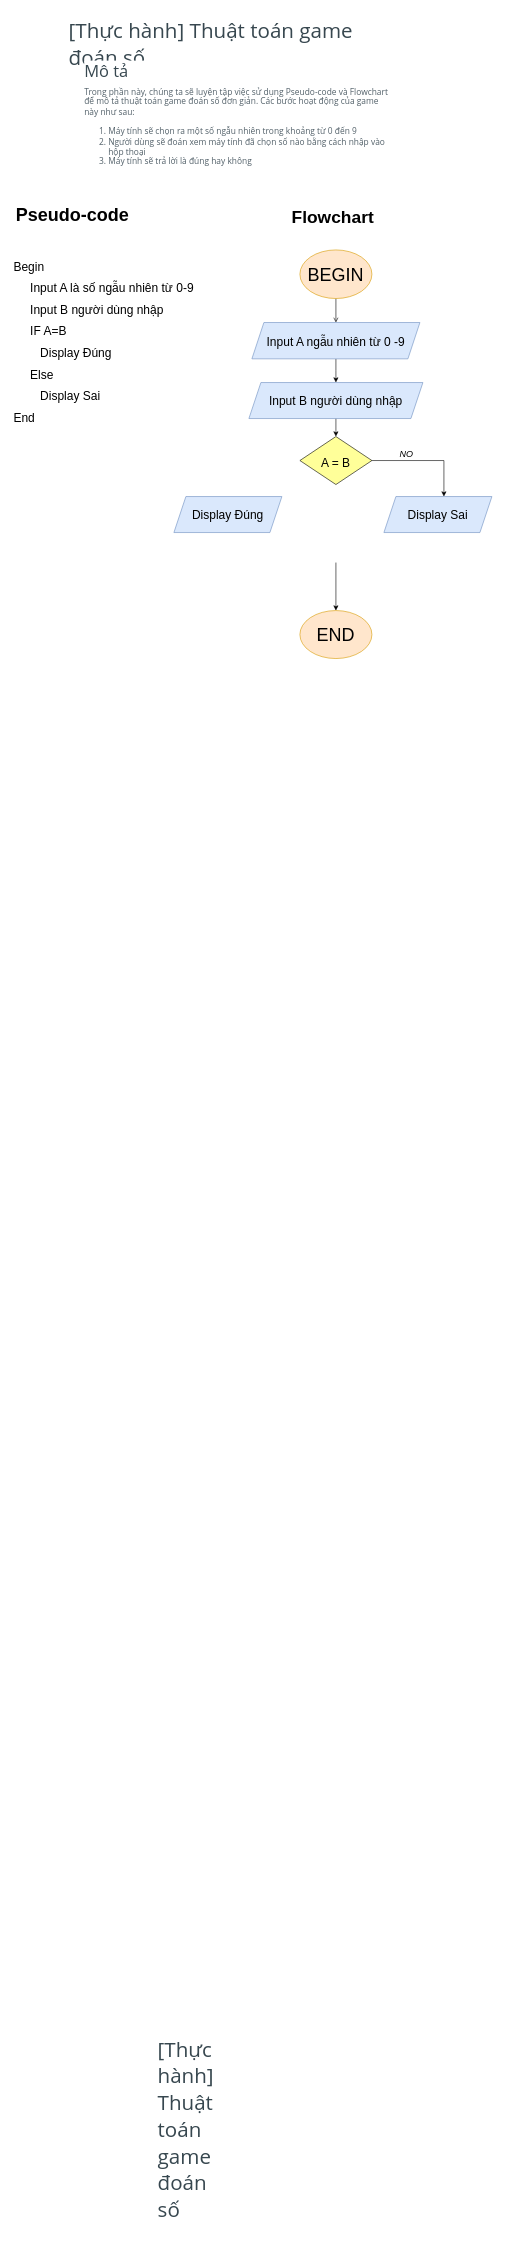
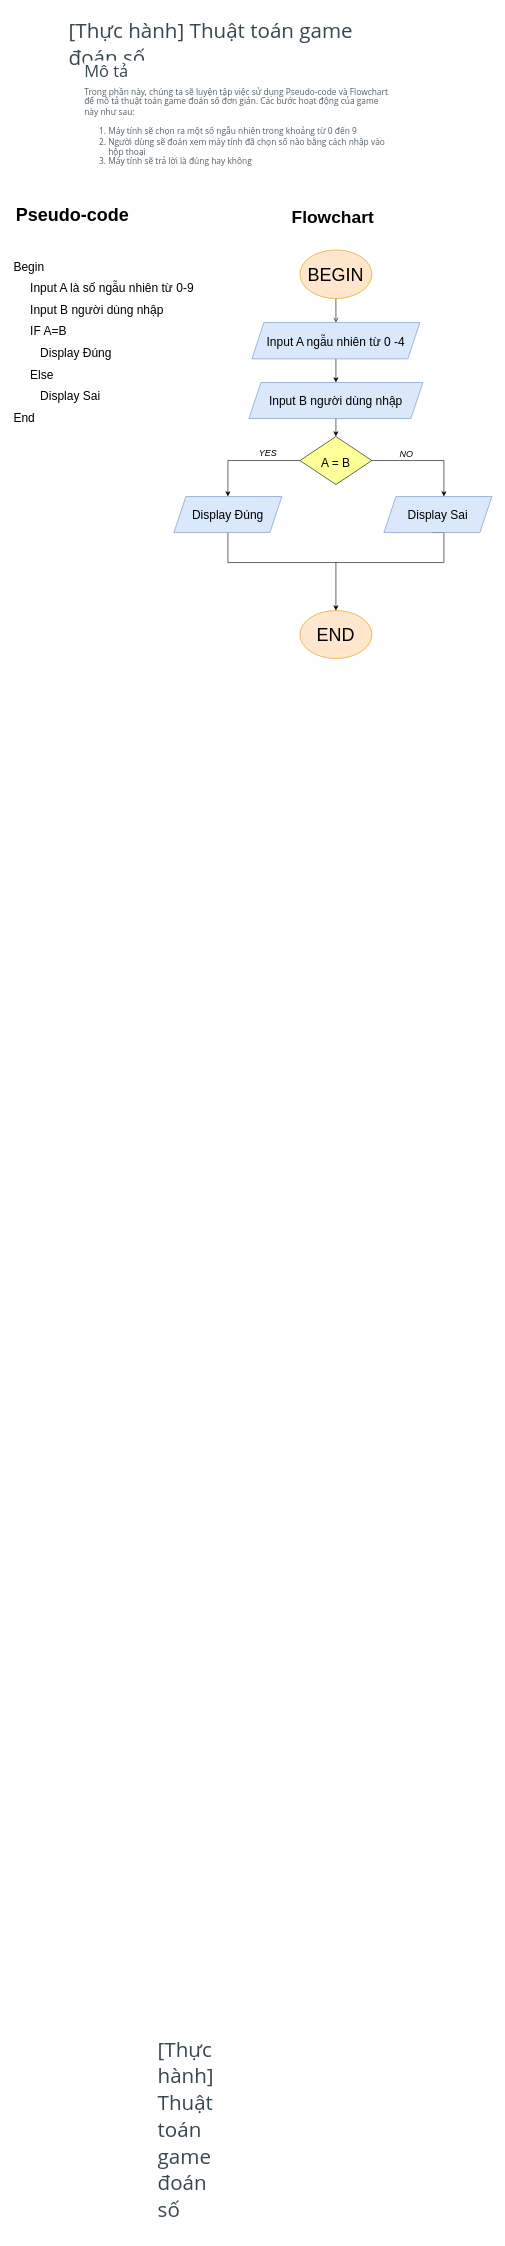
node "Input A ngẫu nhiên từ 0 -9": label "Input A ngẫu nhiên từ 0 -9" -> "Input A ngẫu nhiên từ 0 -4"
edge "A = B" -> "Display Đúng": added, label "YES"
edge "Display Đúng" -- "Display Sai": added
